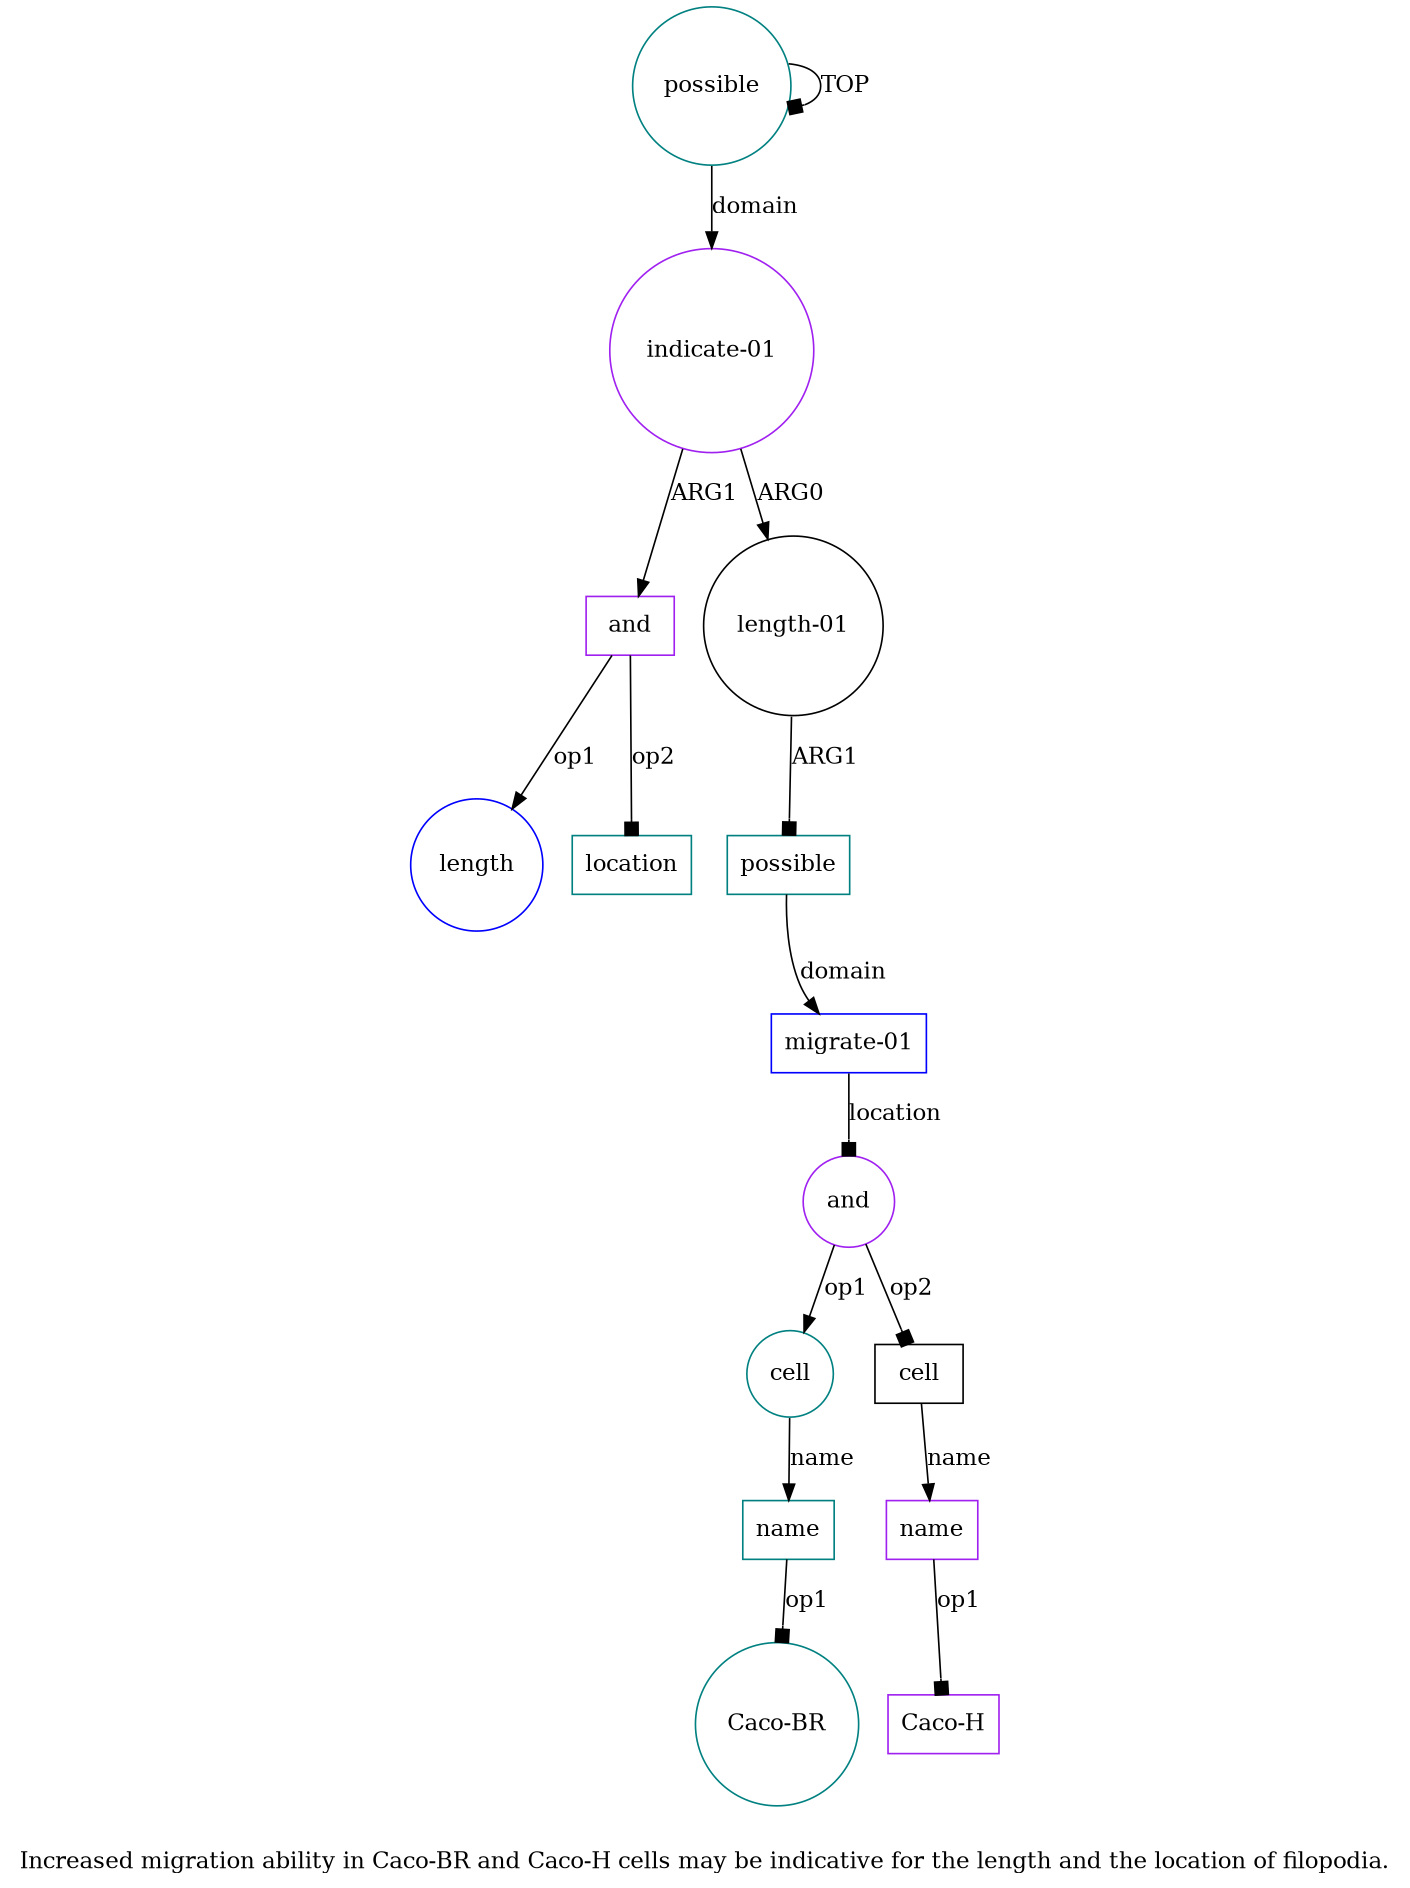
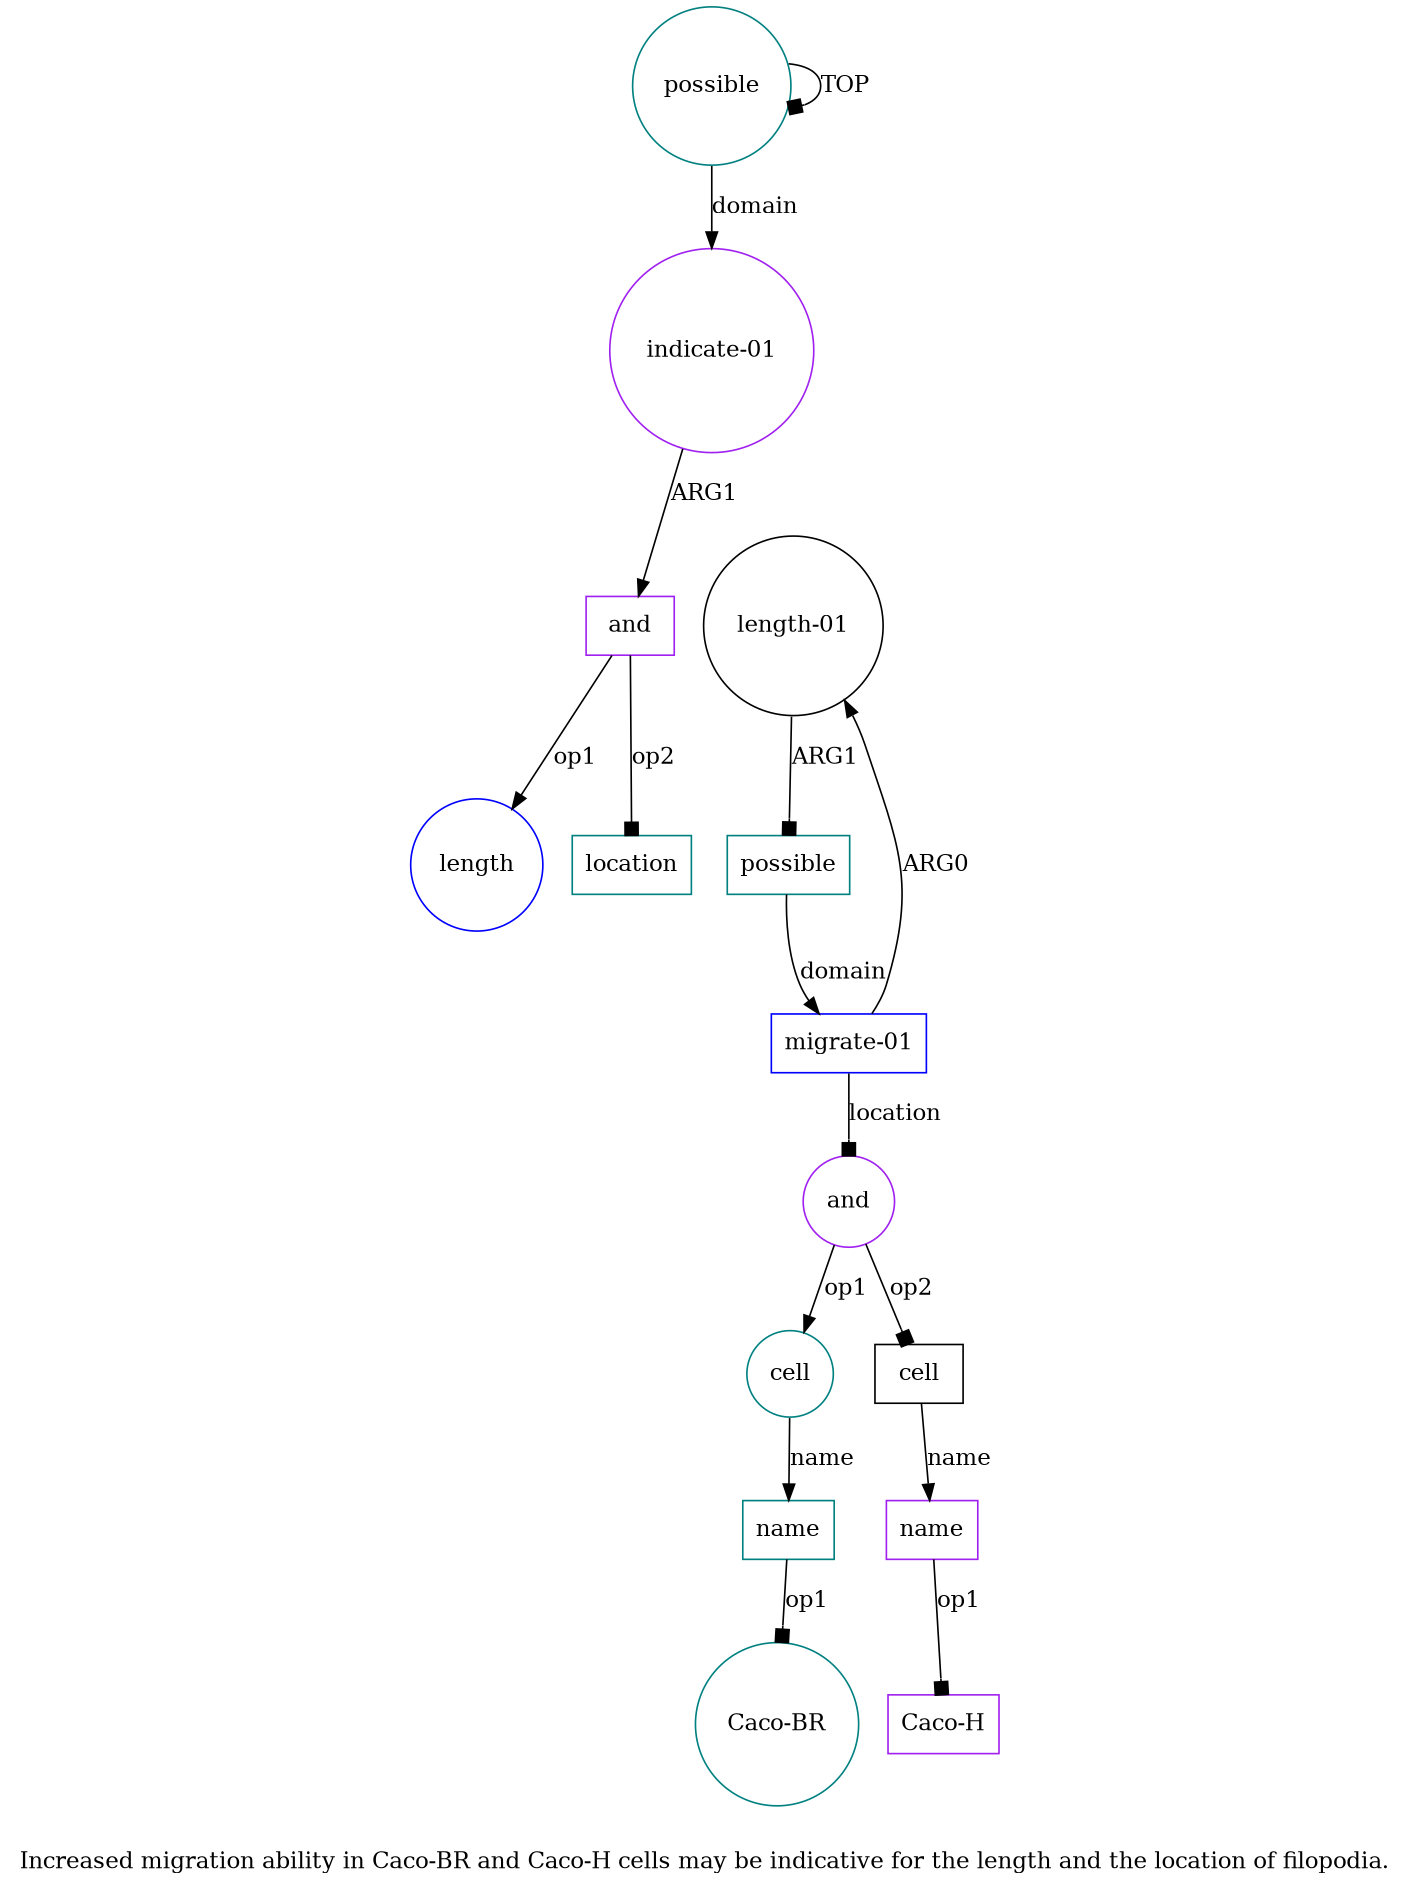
edge "indicate-01" -> "length-01": now "migrate-01" -> "length-01"
